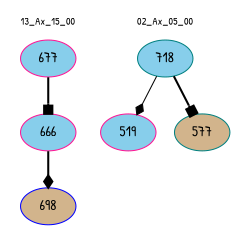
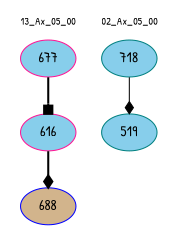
cluster "13_Ax_15_00": label "13_Ax_15_00" -> "13_Ax_05_00"
node "666": label "666" -> "616"
node "519": color deeppink -> teal
node "577": removed
node "698": label "698" -> "688"
